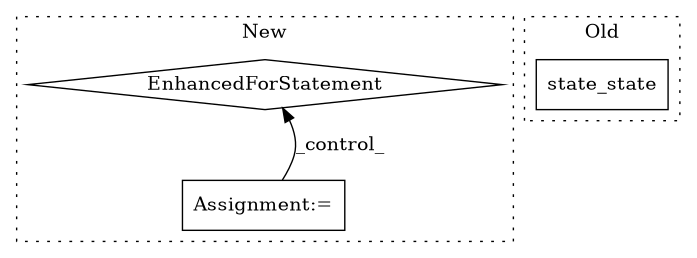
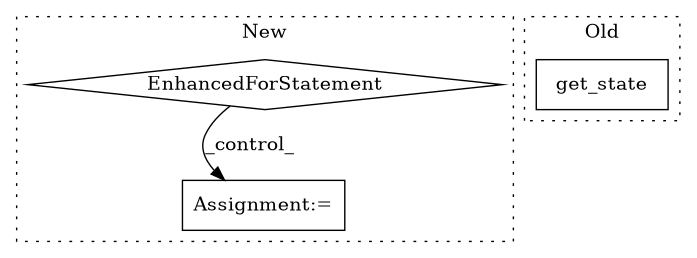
node "state_state": label "state_state" -> "get_state"
edge "Assignment:=" -> "EnhancedForStatement": reversed
